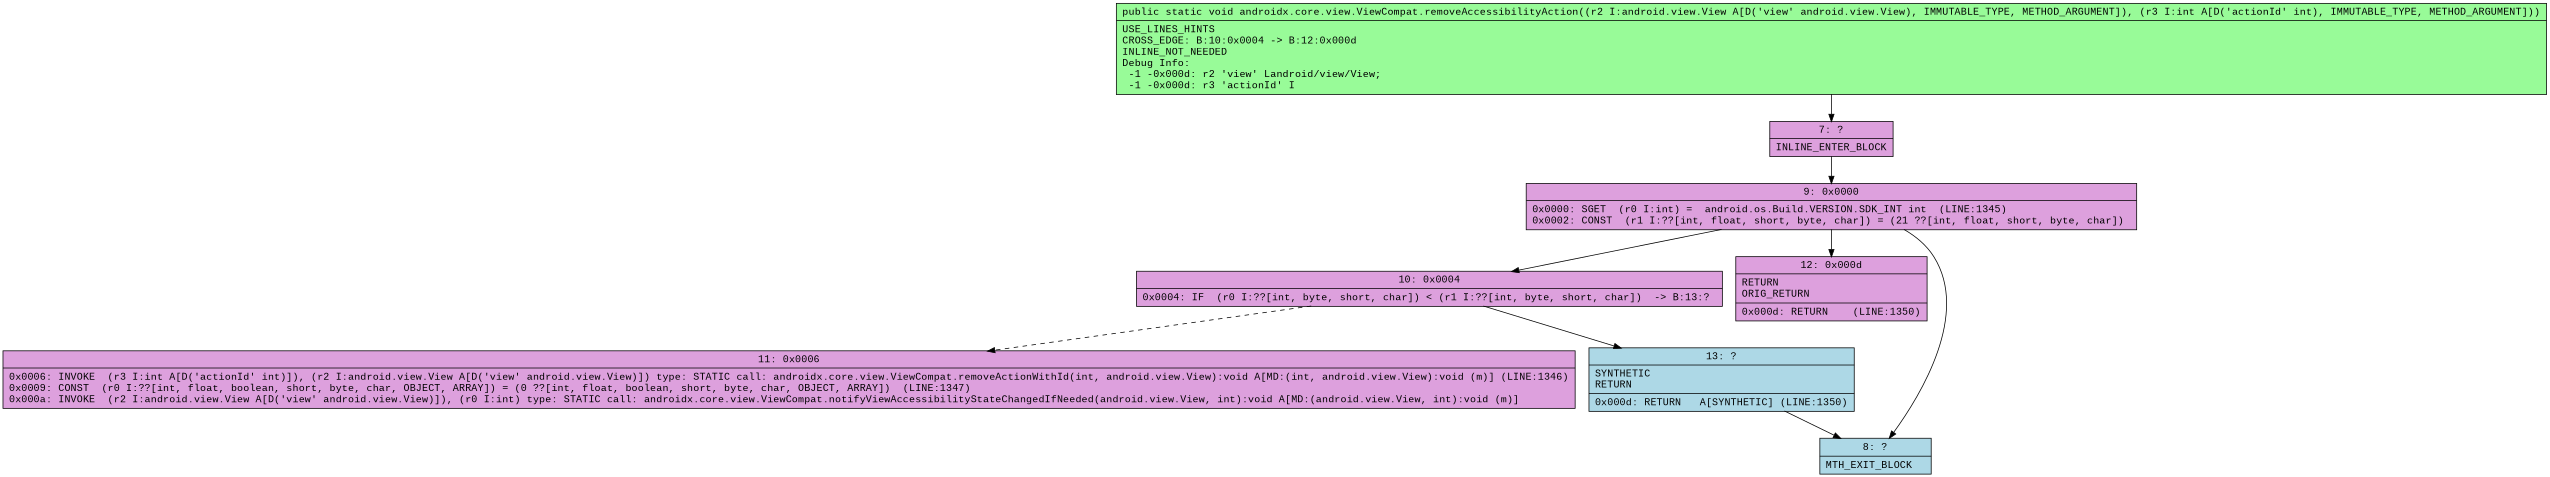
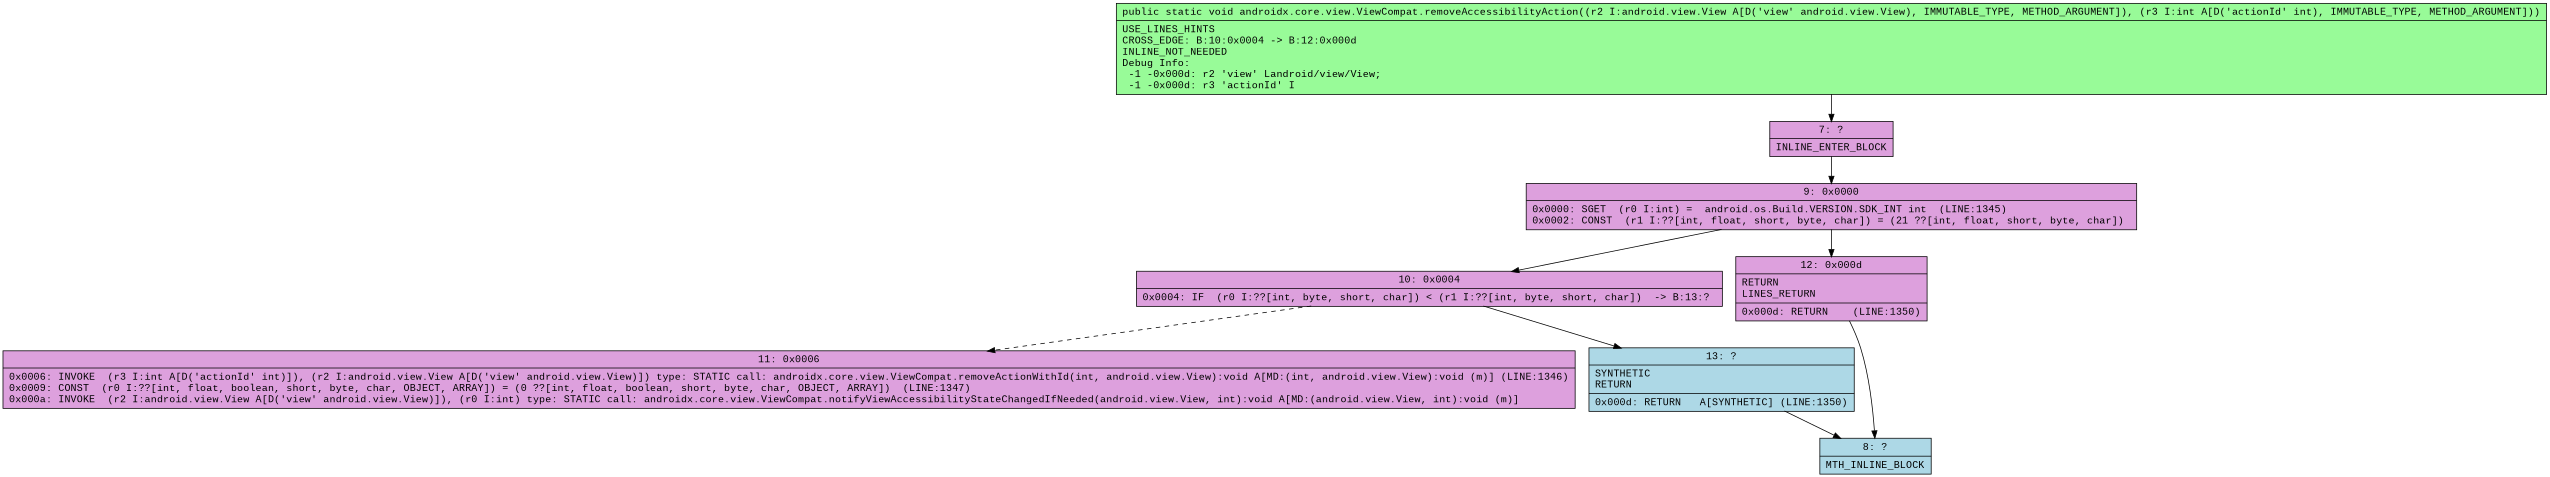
node "12: 0x000d": text "ORIG_RETURN" -> "LINES_RETURN"
edge "9: 0x0000" -> "8: ?": now "12: 0x000d" -> "8: ?"
node "8: ?": text "MTH_EXIT_BLOCK" -> "MTH_INLINE_BLOCK"
